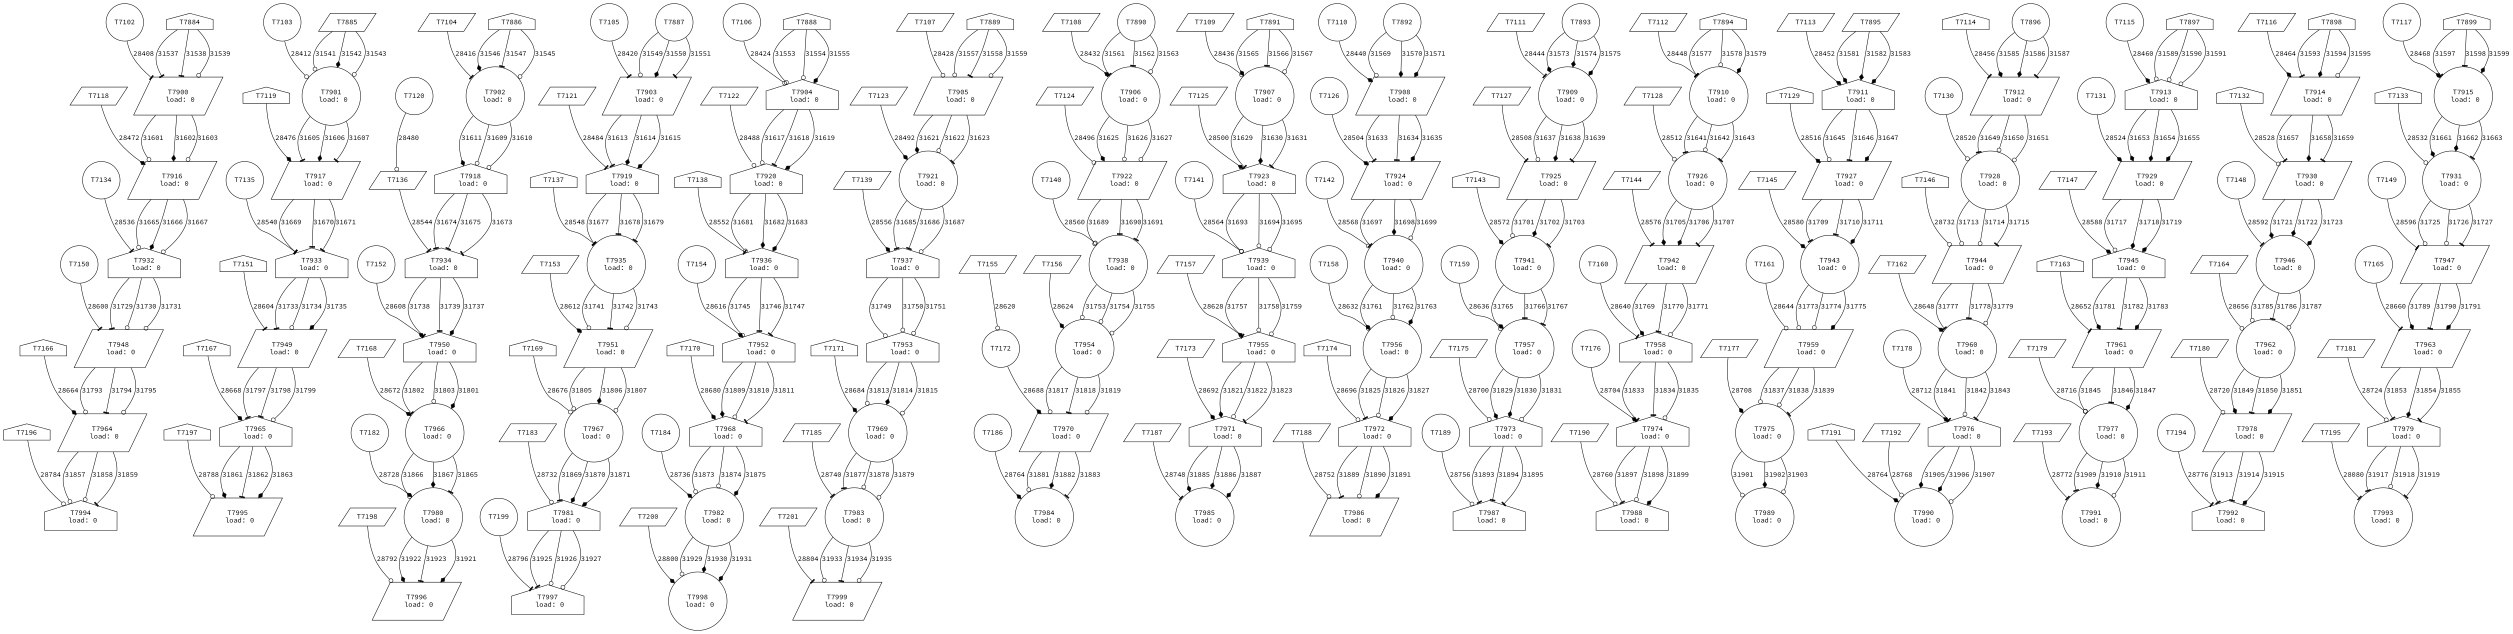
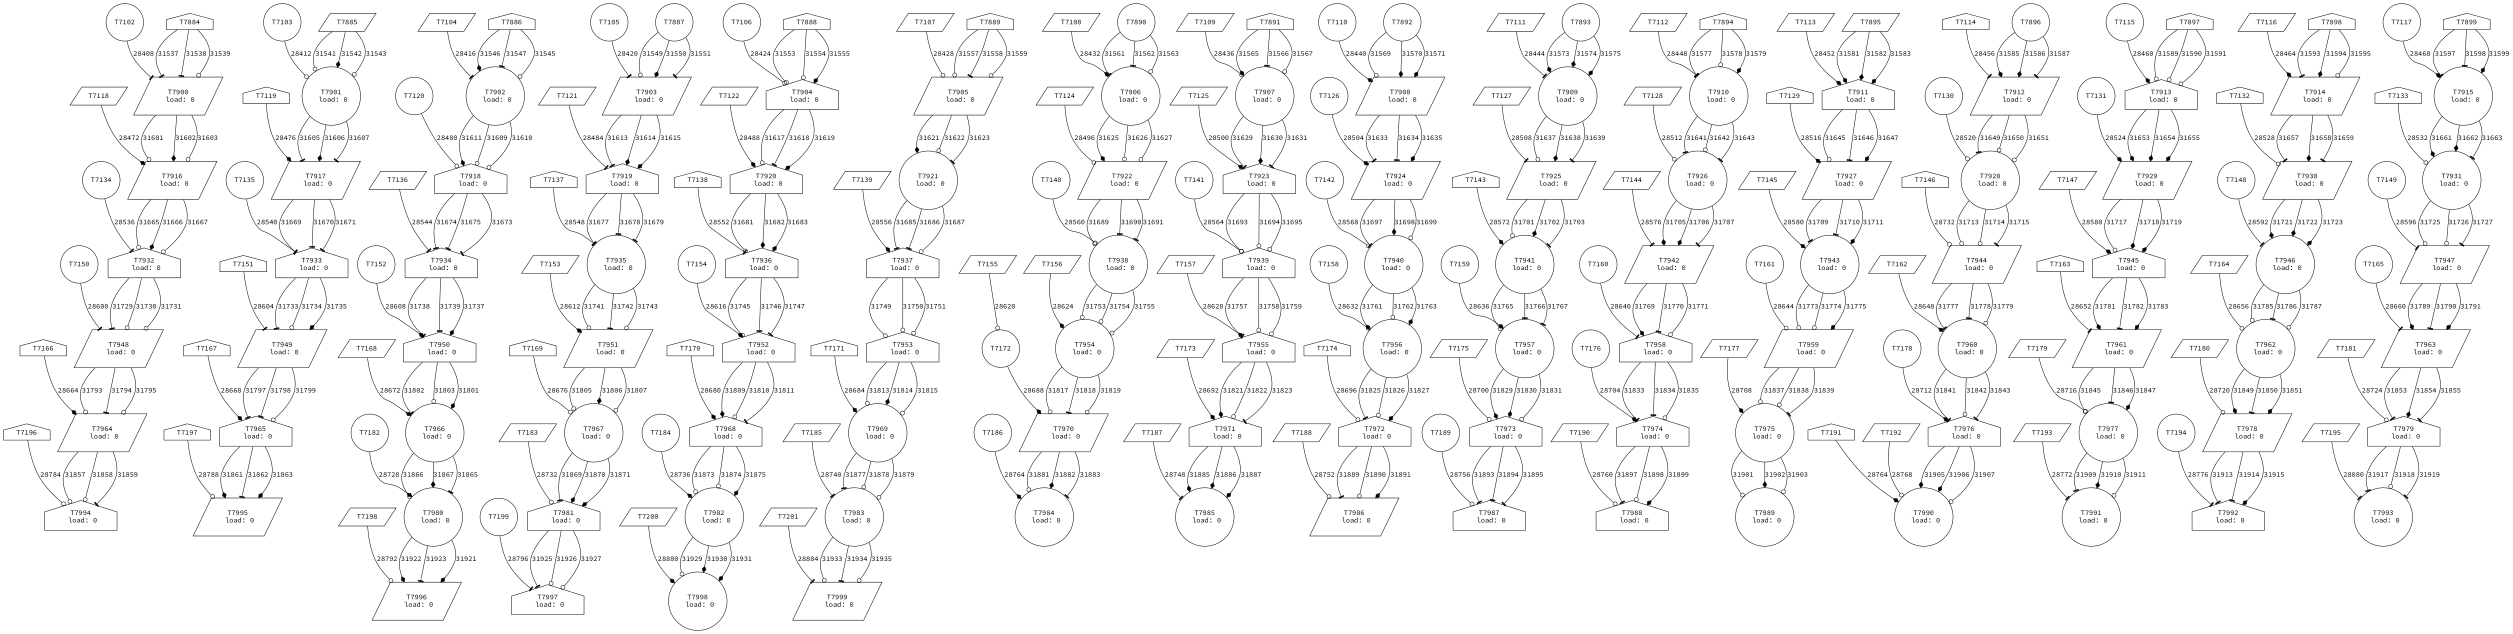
node "T7123": removed
edge "T7122" -> "T7920 load: 0": arrowhead odot -> diamond
edge "T7120" -> "T7136": now "T7120" -> "T7918 load: 0"
